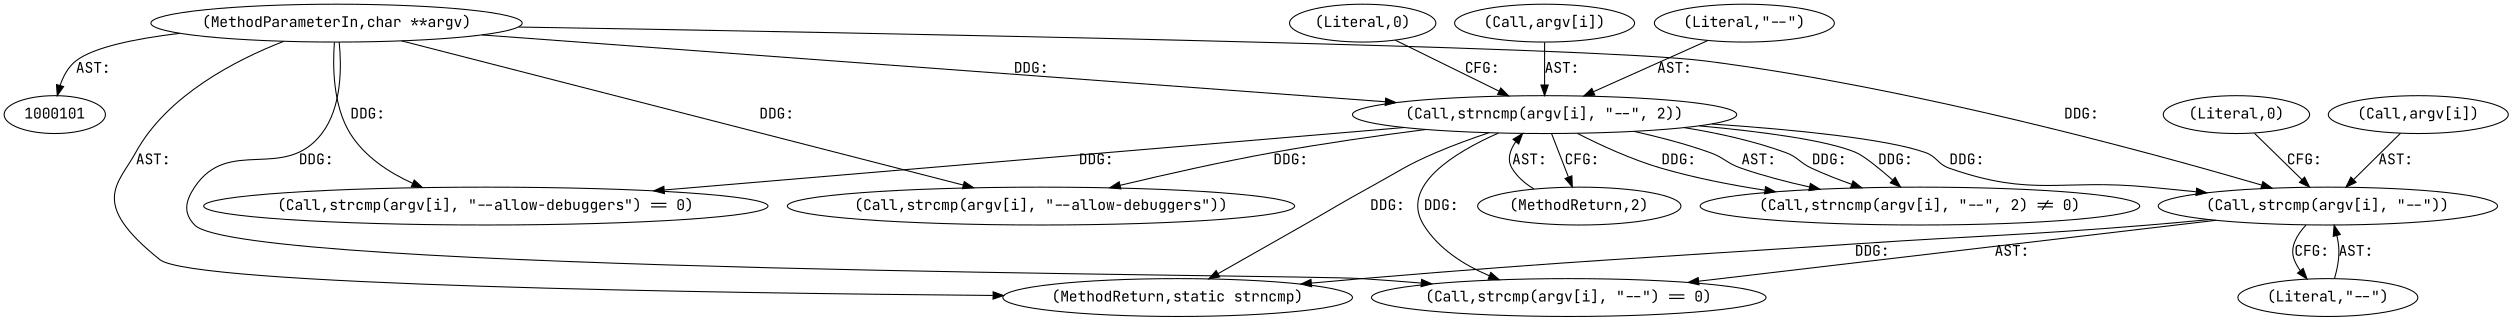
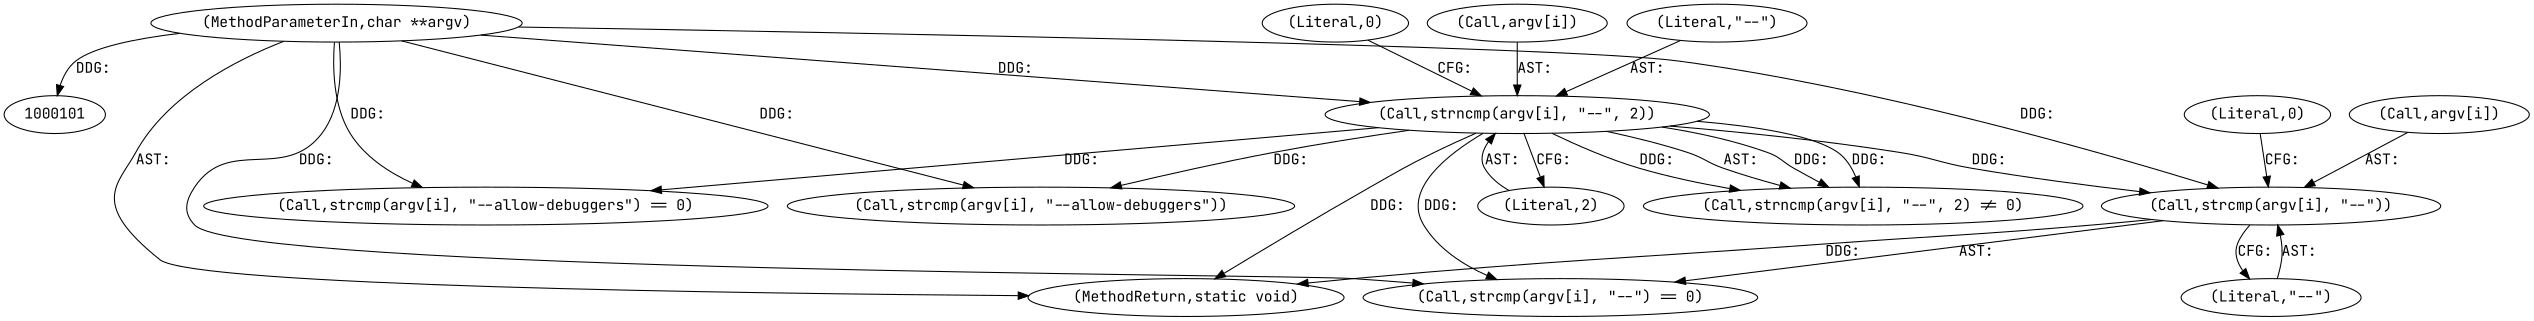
edge "(MethodParameterIn,char **argv)" -> "1000101": label "AST: " -> "DDG: "
node "(MethodReturn,2)": label "(MethodReturn,2)" -> "(Literal,2)"
node "(MethodReturn,static strncmp)": label "(MethodReturn,static strncmp)" -> "(MethodReturn,static void)"
